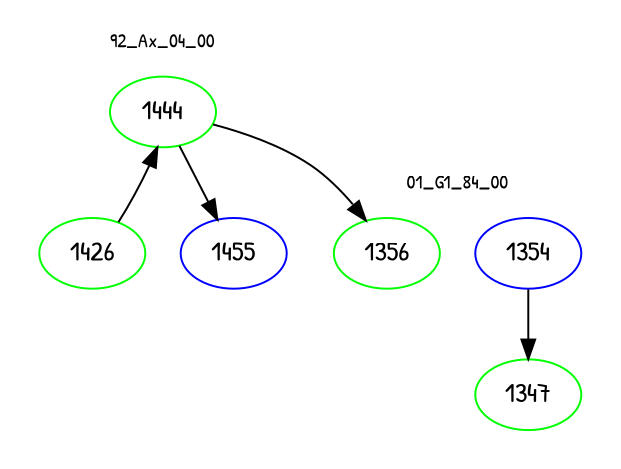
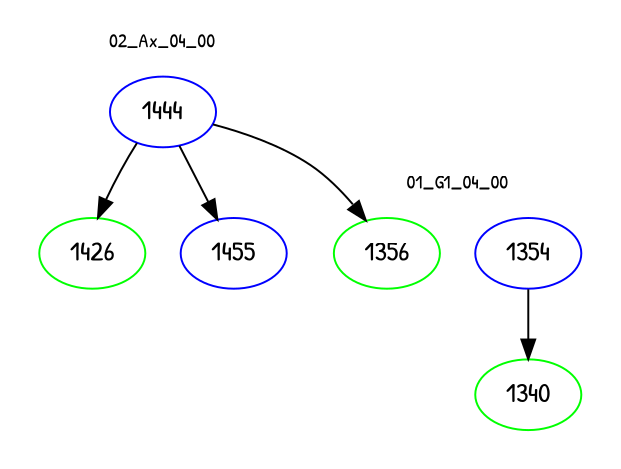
cluster "92_Ax_04_00": label "92_Ax_04_00" -> "02_Ax_04_00"
node "1444": color green -> blue
cluster "01_G1_84_00": label "01_G1_84_00" -> "01_G1_04_00"
edge "1426" -> "1444": reversed
node "1347": label "1347" -> "1340"
